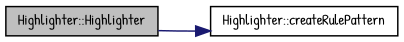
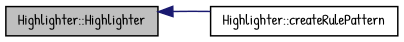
edge "Highlighter::Highlighter" -> "Highlighter::createRulePattern": reversed
